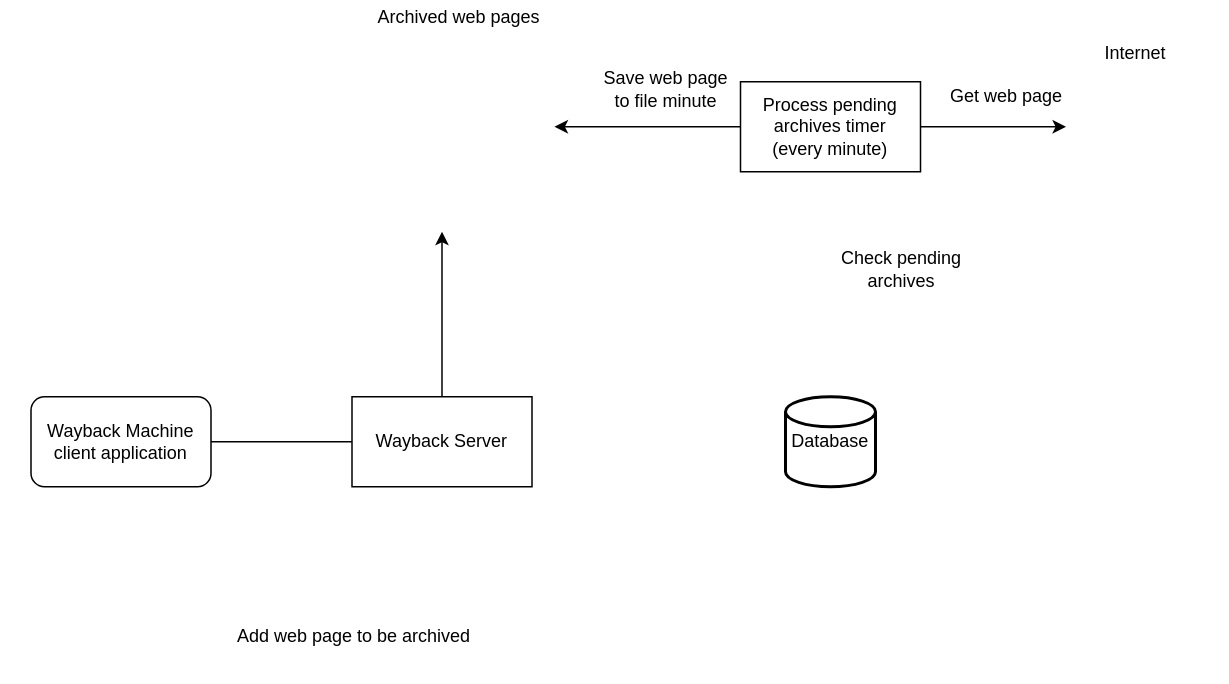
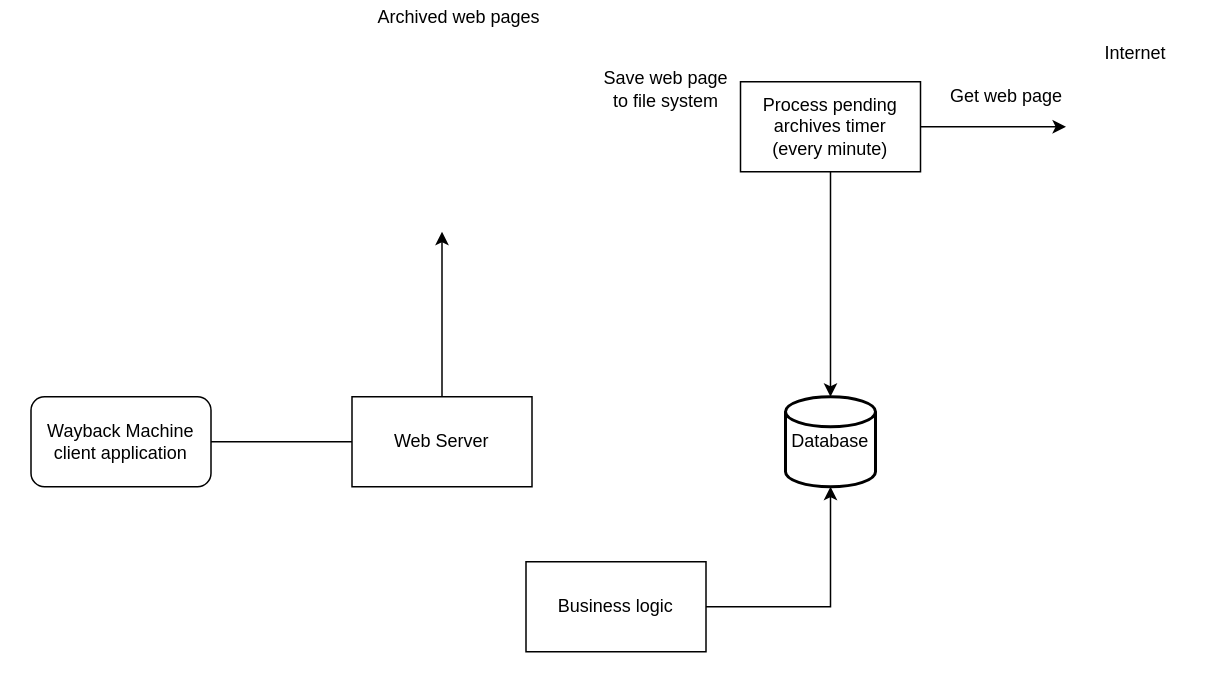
node "Save web page to file minute": label "Save web page to file minute" -> "Save web page to file system"
edge "Process pending archives timer (every minute)" -> "Archived web pages": removed
node "Check pending archives": removed
edge "Process pending archives timer (every minute)" -> "Database": added
node "Wayback Server": label "Wayback Server" -> "Web Server"
node "Business logic": added
edge "Business logic" -> "Database": added
node "Add web page to be archived": removed
